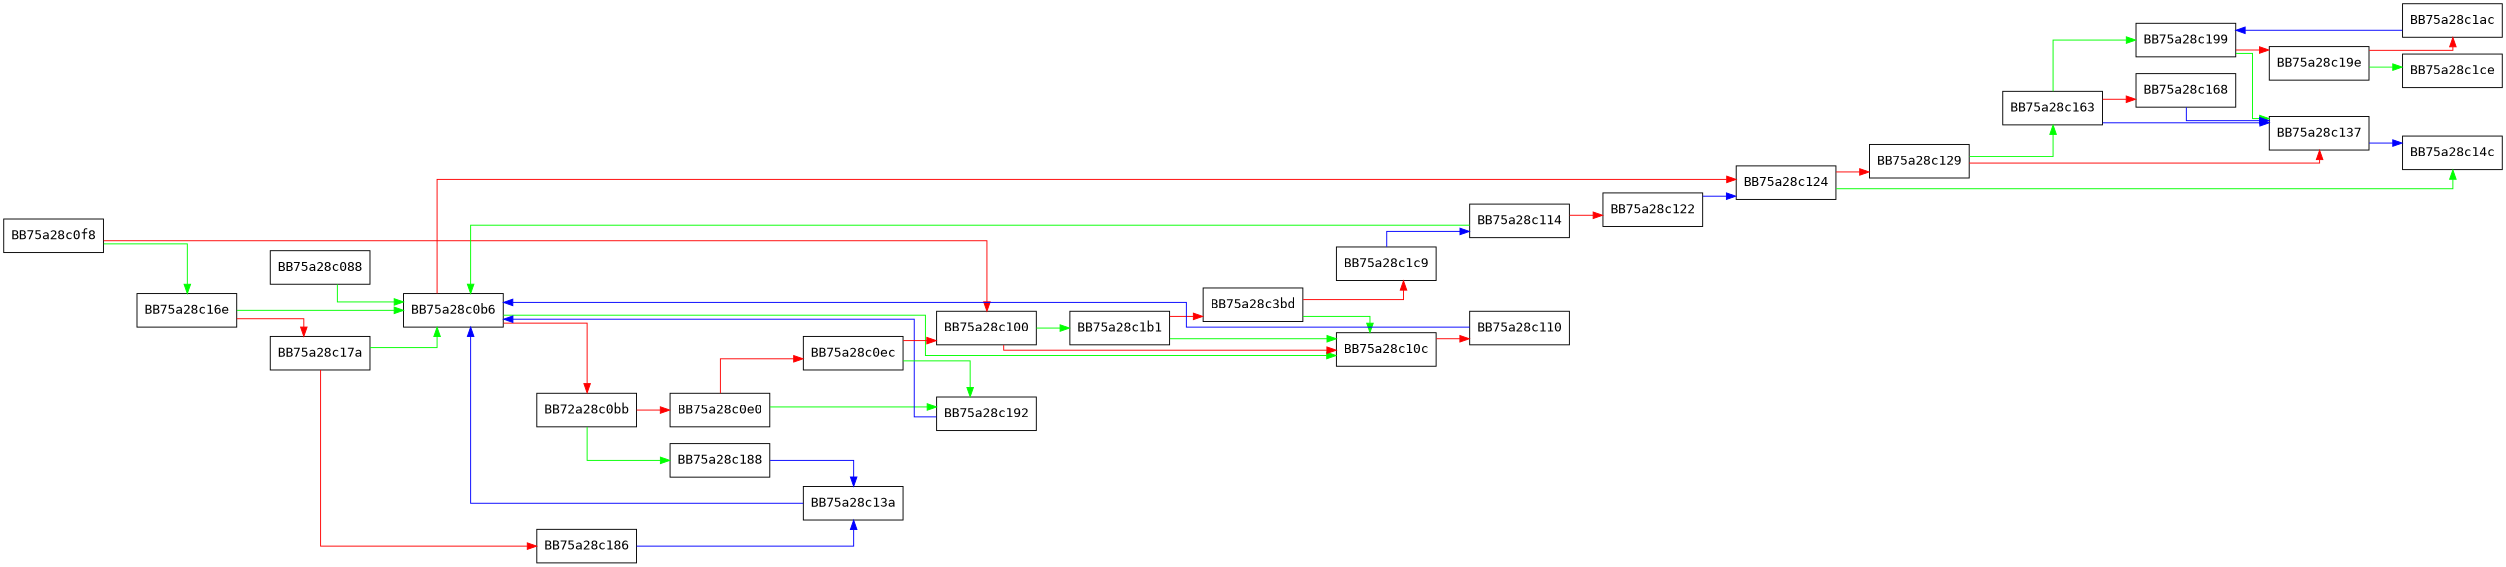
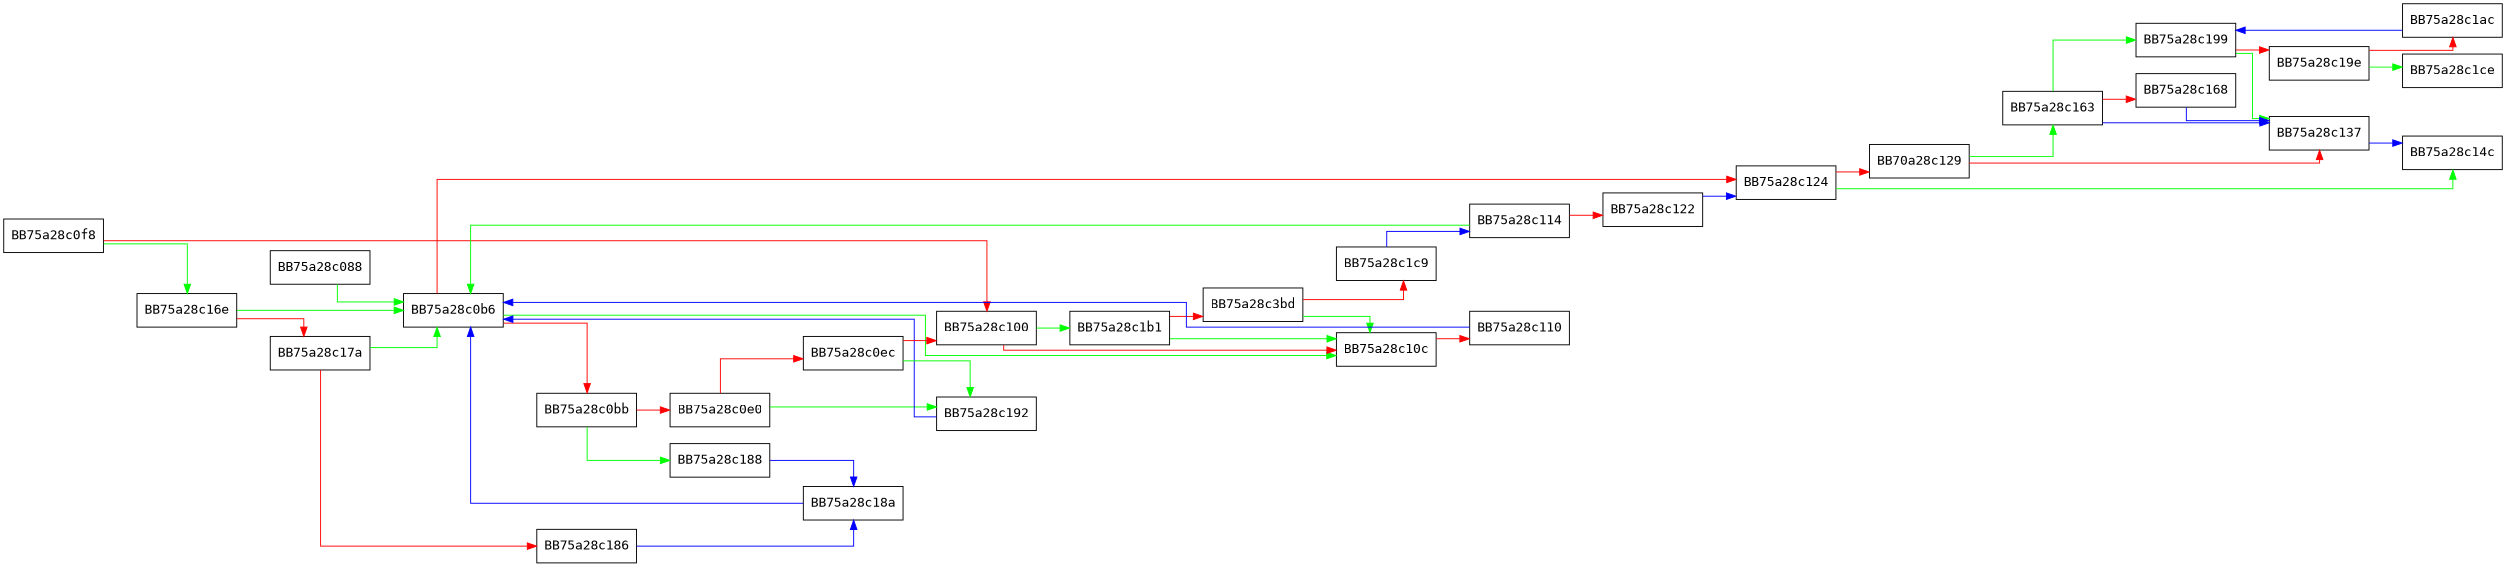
node "BB75a28c129": label "BB75a28c129" -> "BB70a28c129"
node "BB72a28c0bb": label "BB72a28c0bb" -> "BB75a28c0bb"
node "BB75a28c13a": label "BB75a28c13a" -> "BB75a28c18a"
